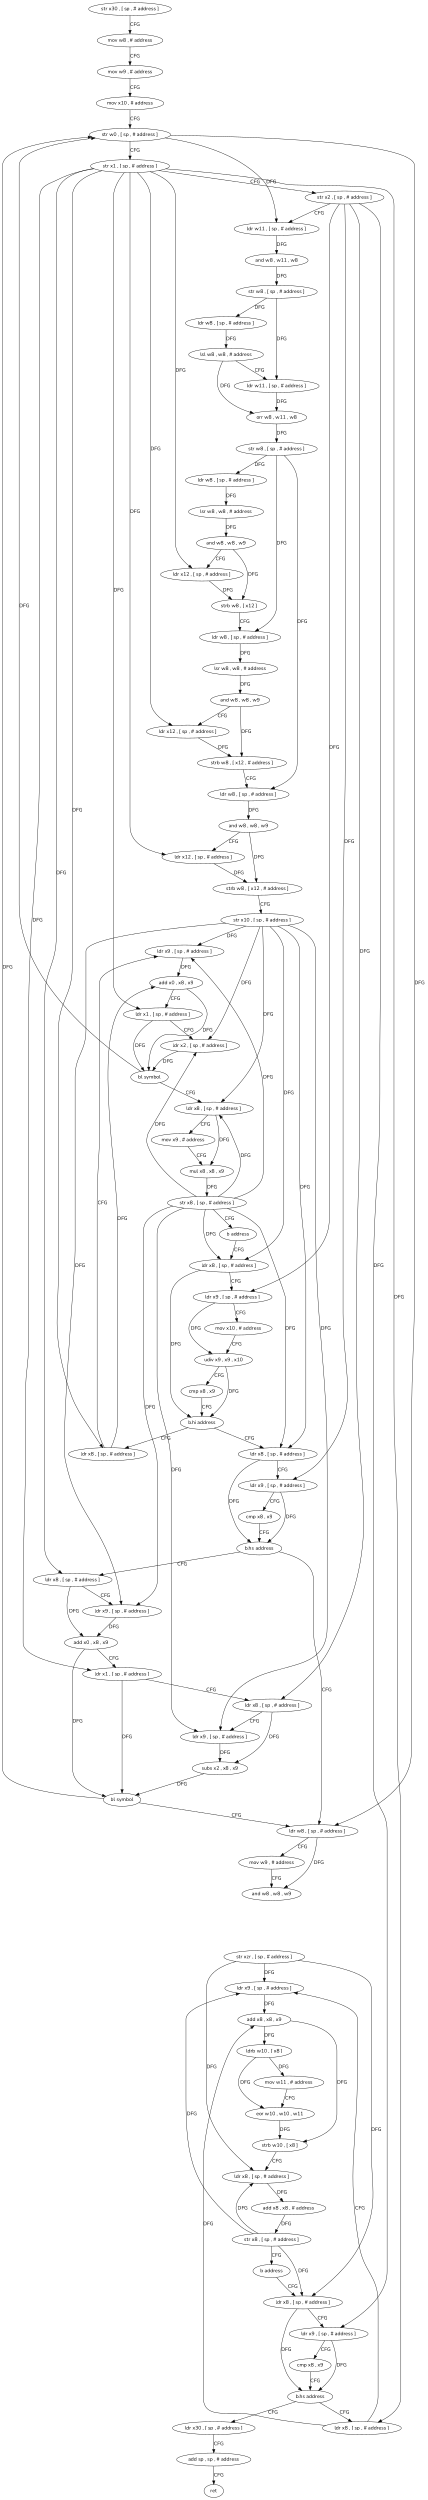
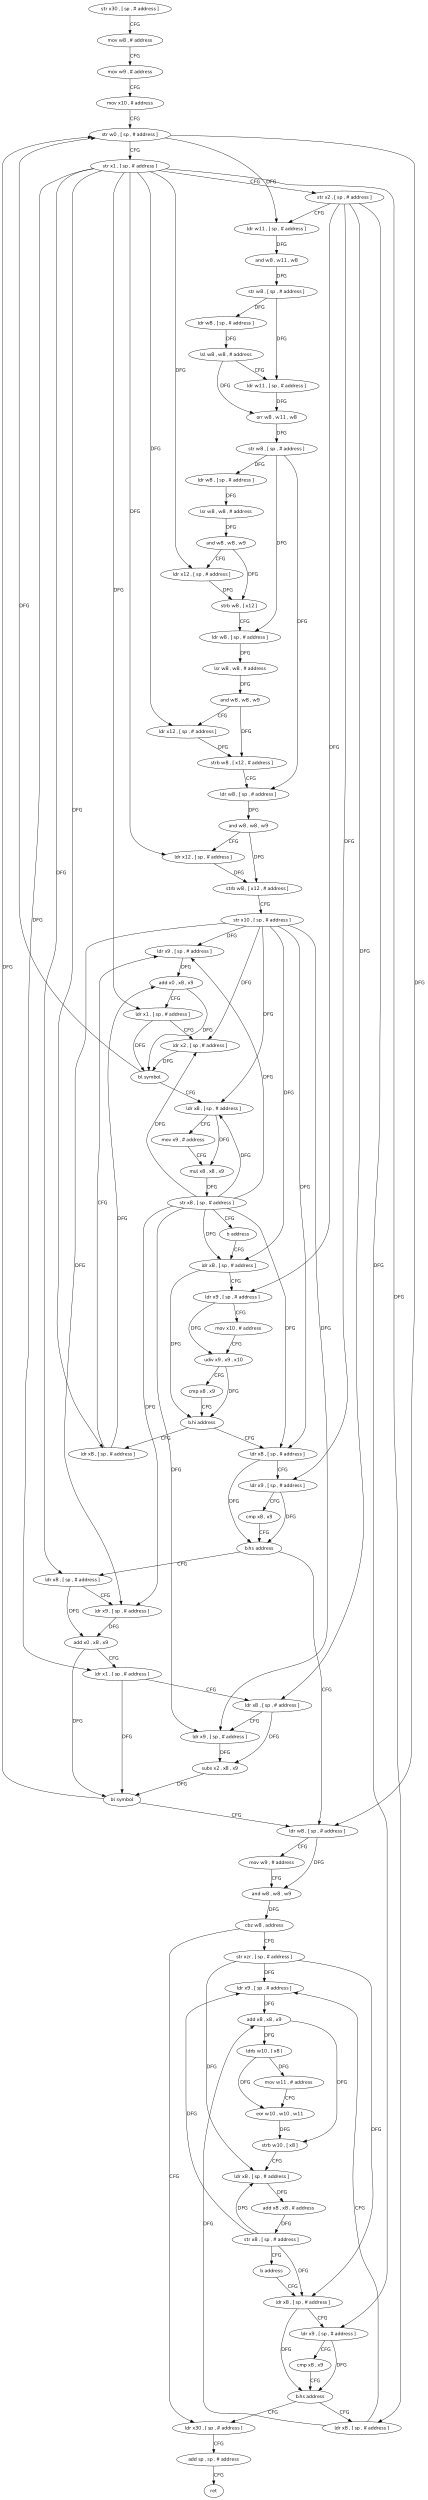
node "cbz w8 , address": added
